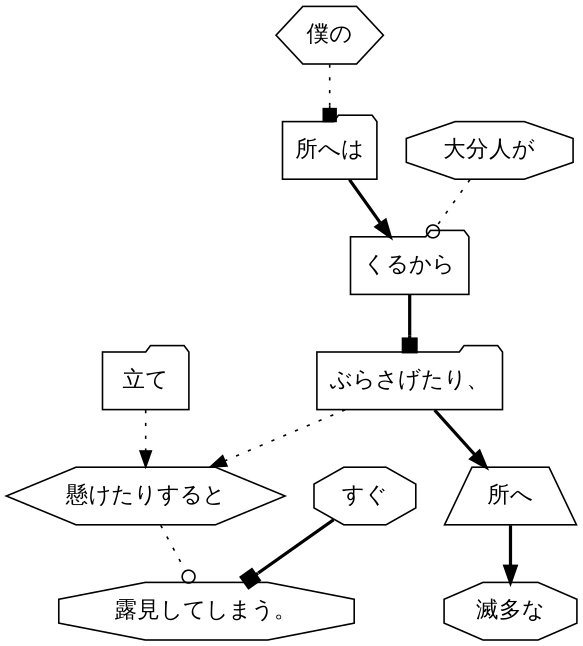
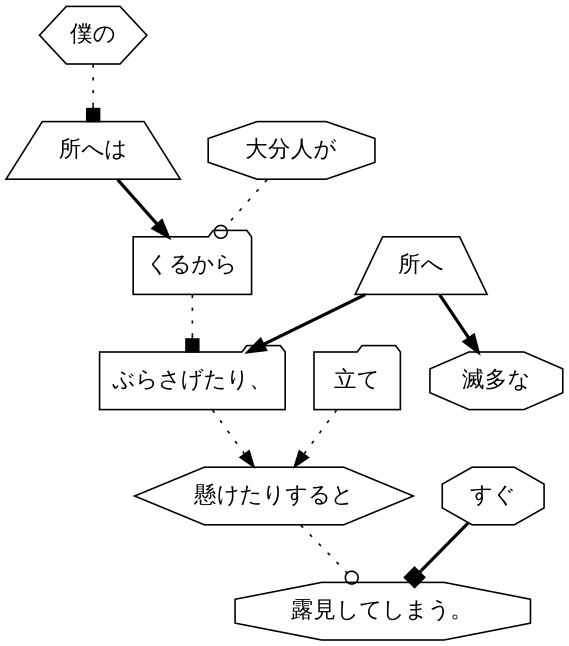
node "所へは": shape folder -> trapezium
edge "くるから" -> "ぶらさげたり、": style bold -> dotted
edge "ぶらさげたり、" -> "所へ": reversed
